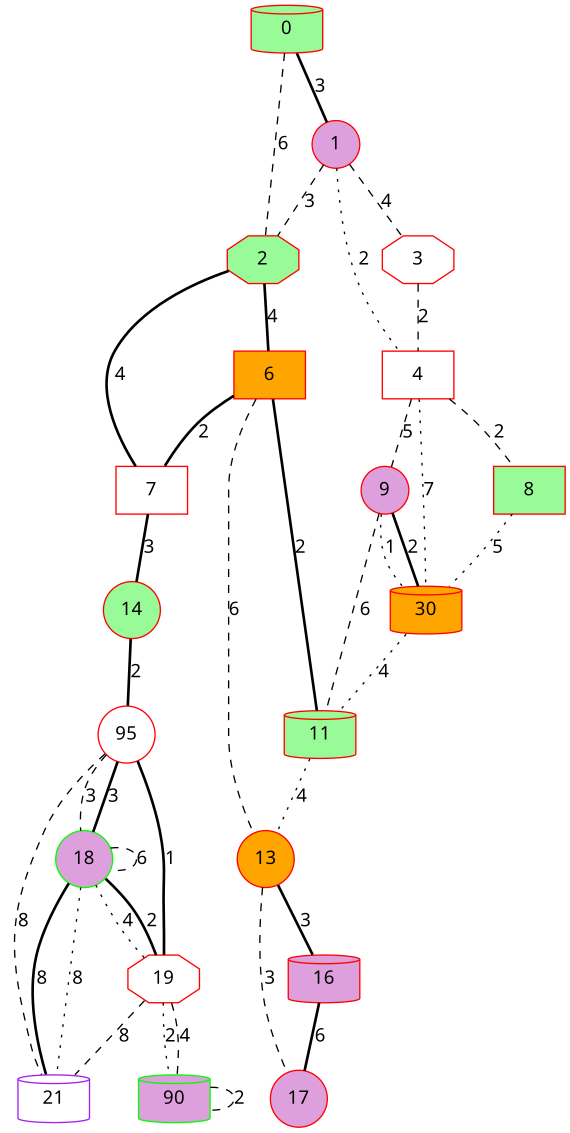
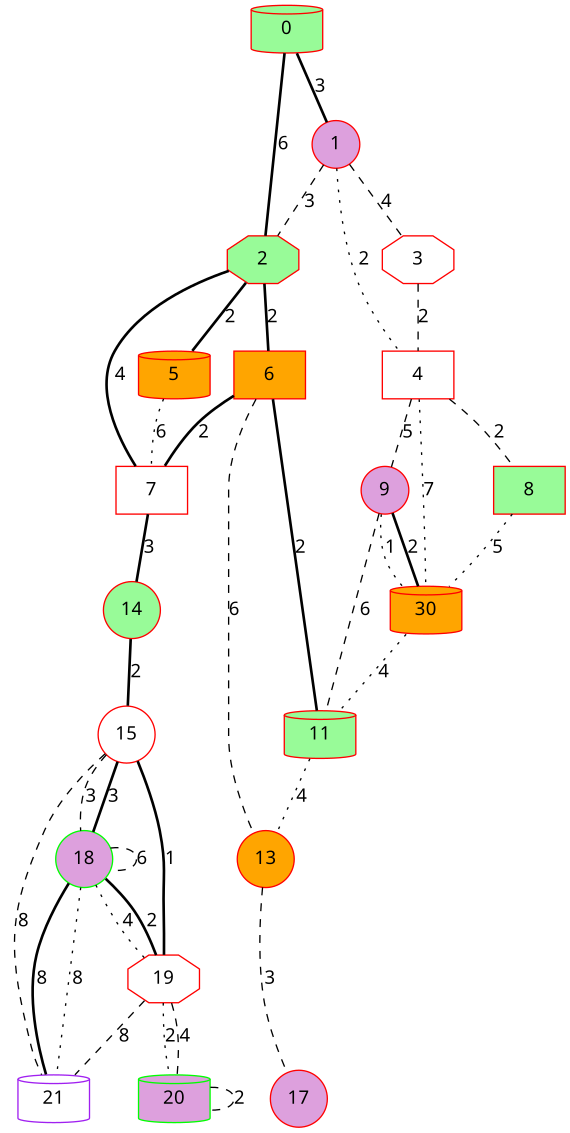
edge "0" -- "2": style dashed -> bold
edge "2" -- "6": label "4" -> "2"
node "5": added
node "95": label "95" -> "15"
node "16": removed
node "90": label "90" -> "20"
